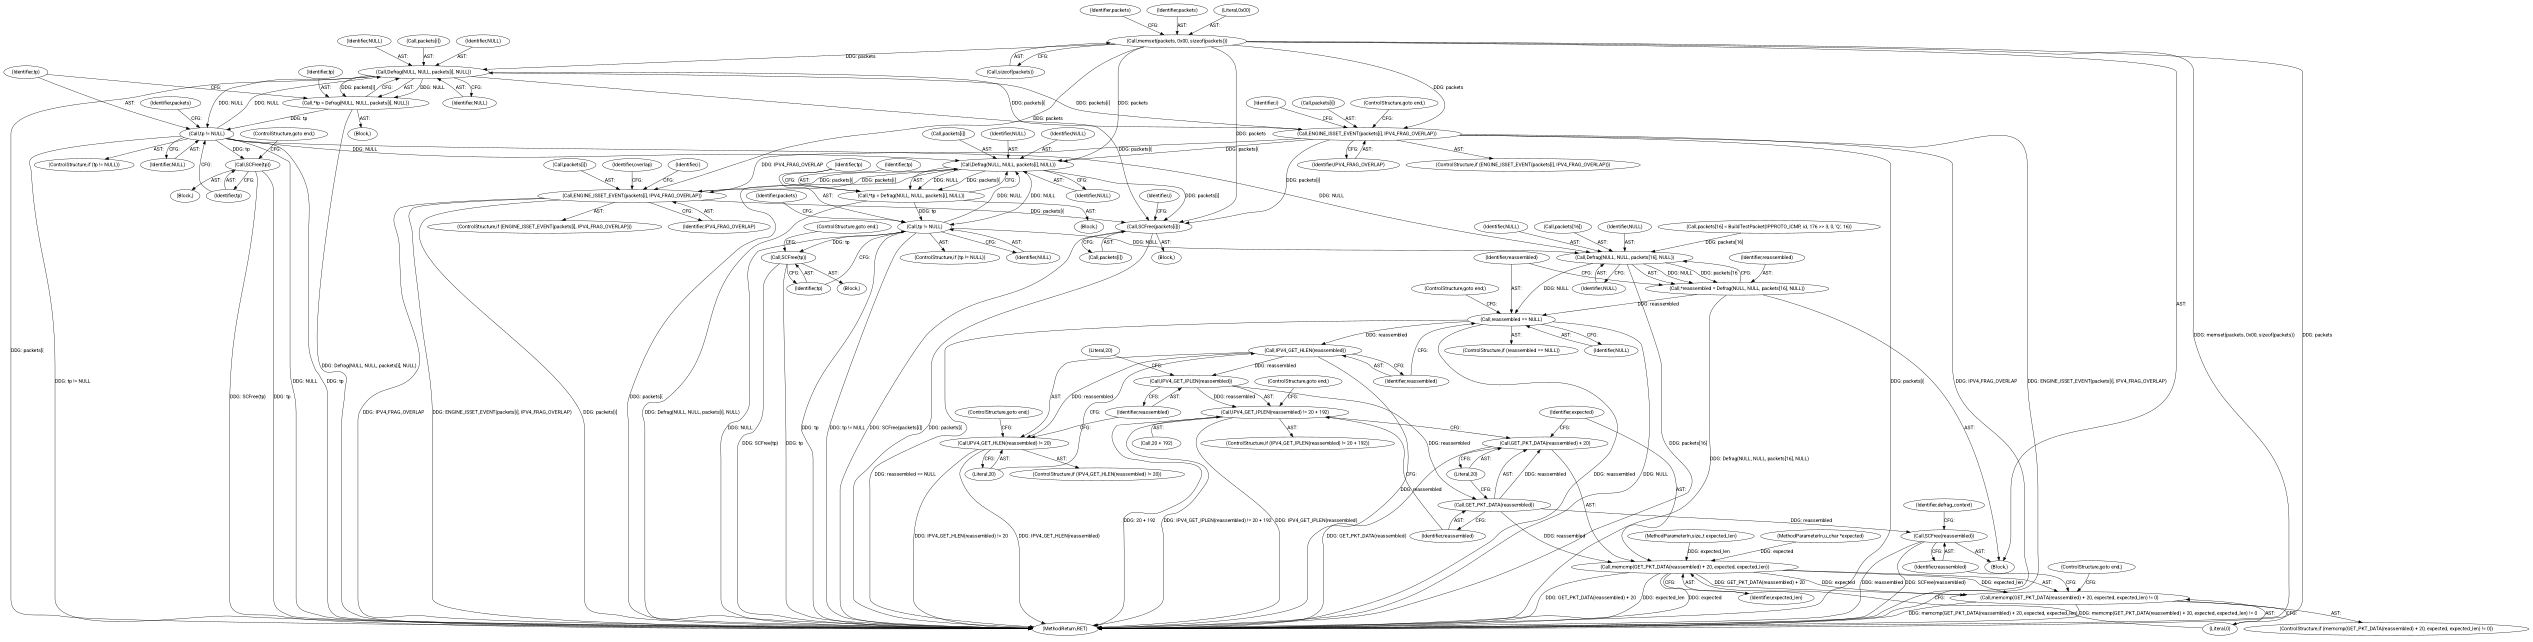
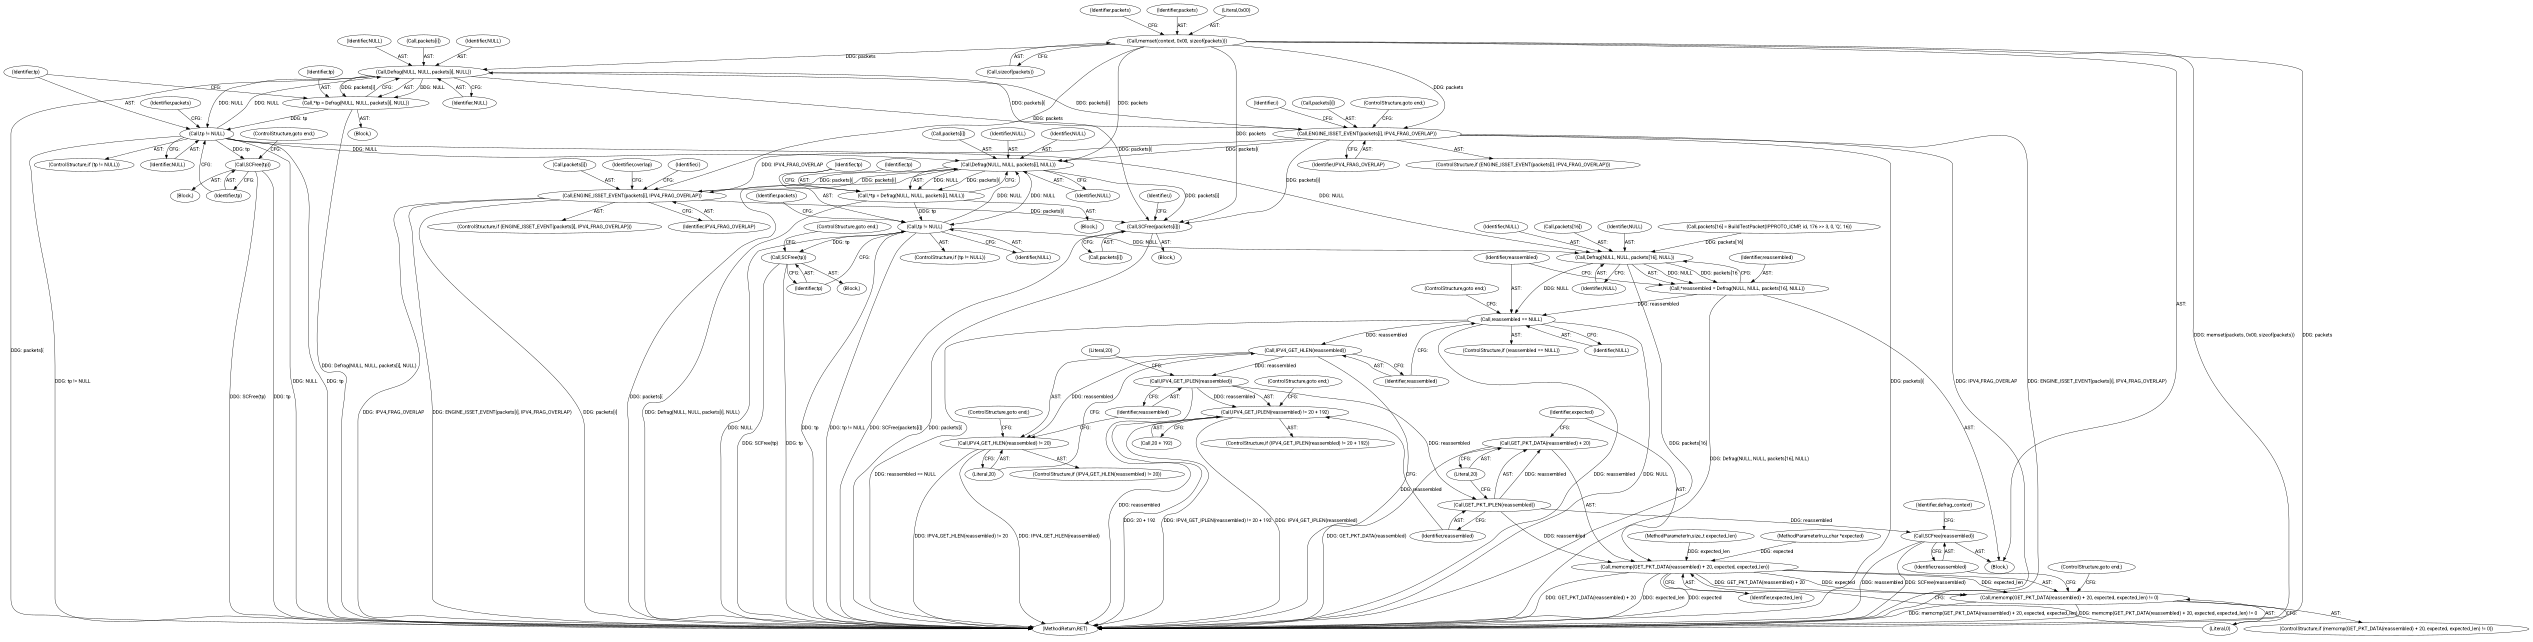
node "(Call,memset(packets, 0x00, sizeof(packets)))": label "(Call,memset(packets, 0x00, sizeof(packets)))" -> "(Call,memset(context, 0x00, sizeof(packets)))"
edge "(Call,IPV4_GET_IPLEN(reassembled) != 20 + 192)" -> "(Call,GET_PKT_DATA(reassembled) + 20)": now "(Call,IPV4_GET_IPLEN(reassembled) != 20 + 192)" -> "(Call,20 + 192)"
edge "(Call,IPV4_GET_IPLEN(reassembled))" -> "(MethodReturn,RET)": added, label "DDG: reassembled"
node "(Call,GET_PKT_DATA(reassembled))": label "(Call,GET_PKT_DATA(reassembled))" -> "(Call,GET_PKT_IPLEN(reassembled))"
